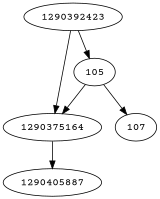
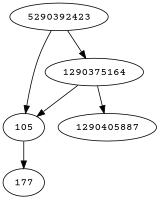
node "1290392423": label "1290392423" -> "5290392423"
edge "105" -> "1290375164": reversed
node "107": label "107" -> "177"
